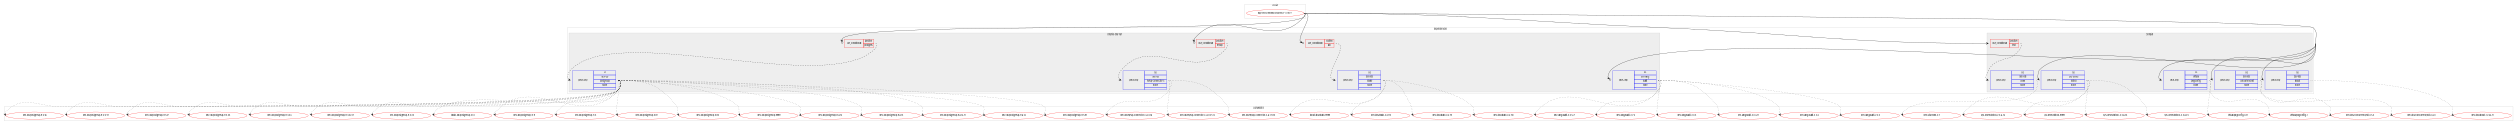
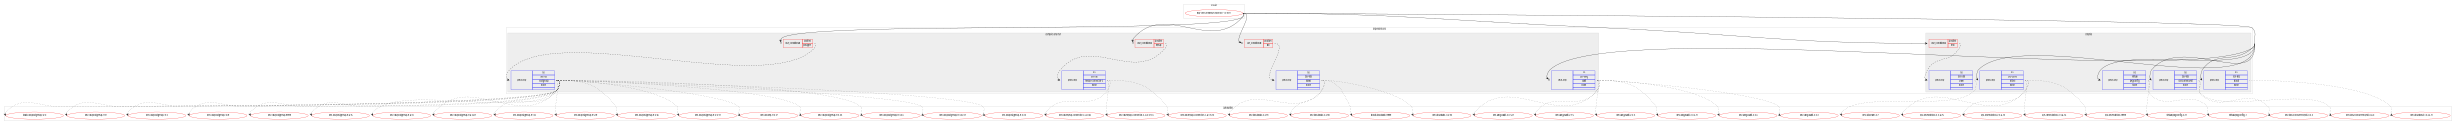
node "dev-db/postgresql-9.5.17": label "dev-db/postgresql-9.5.17" -> "dev-db/dep-9.5.17"
node "dev-db/postgresql-10.10": removed
node "dev-db/postgresql-9.6.13": label "dev-db/postgresql-9.6.13" -> "dev-db/postgresql-9.1.13"
